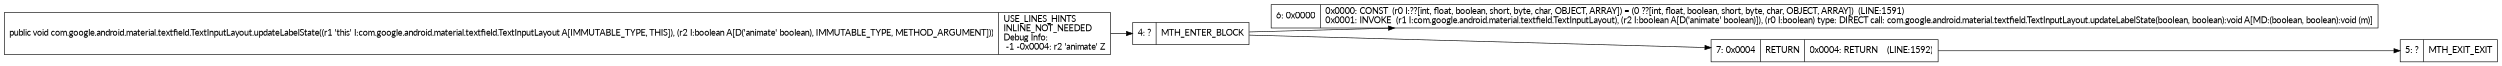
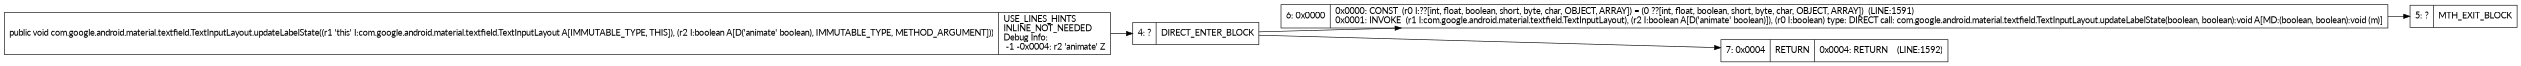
node "4: ?": text "MTH_ENTER_BLOCK" -> "DIRECT_ENTER_BLOCK"
node "5: ?": text "MTH_EXIT_EXIT" -> "MTH_EXIT_BLOCK"
edge "7: 0x0004" -> "5: ?": now "6: 0x0000" -> "5: ?"
